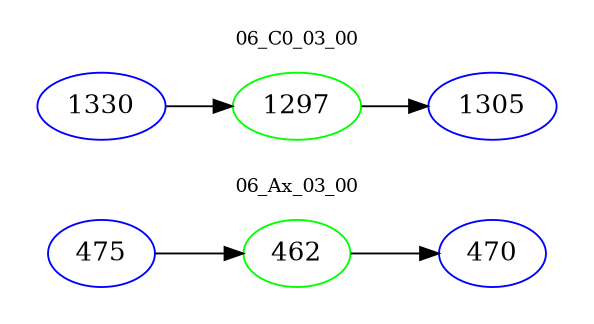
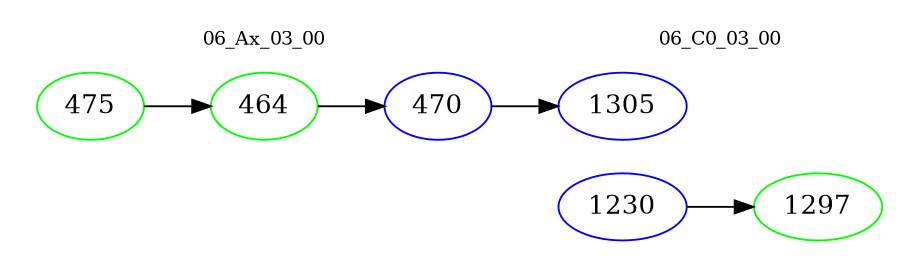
node "1330": label "1330" -> "1230"
edge "1297" -> "1305": now "470" -> "1305"
node "475": color blue -> green
node "462": label "462" -> "464"
